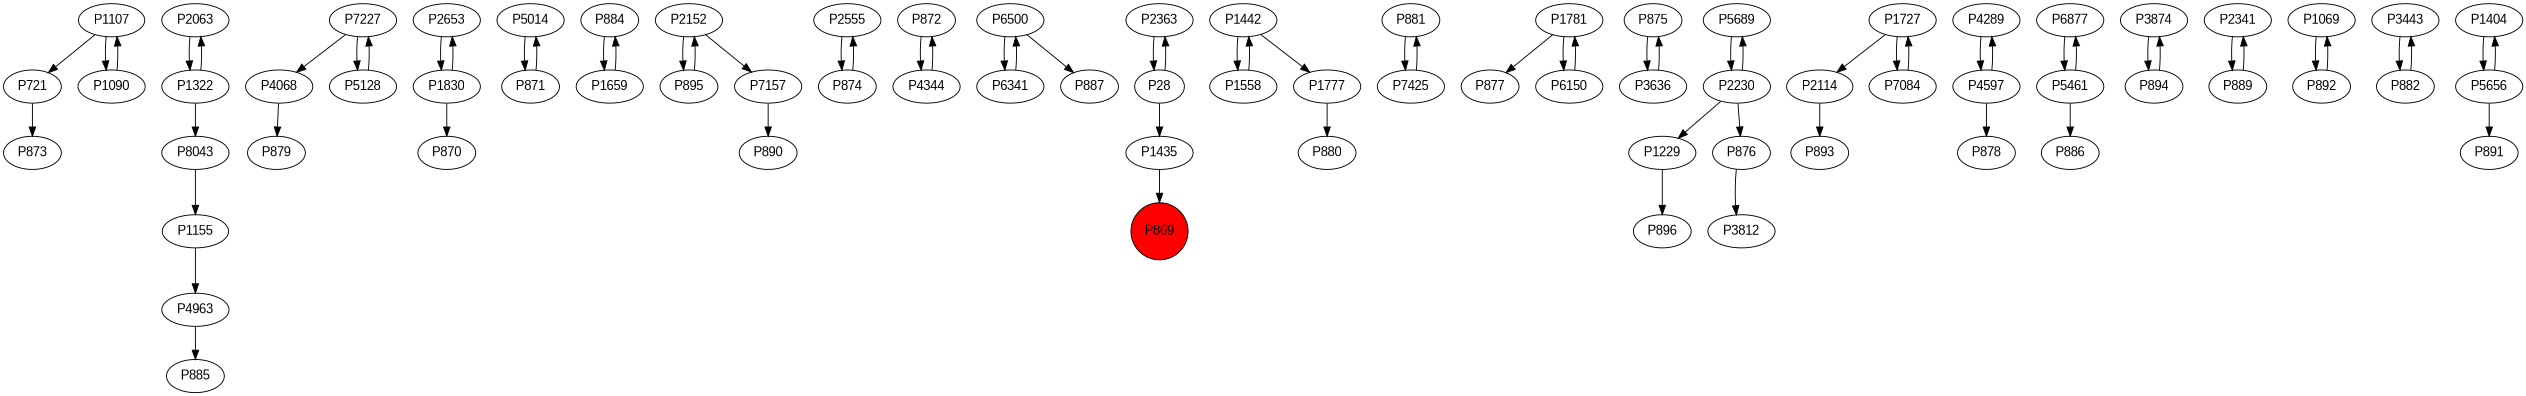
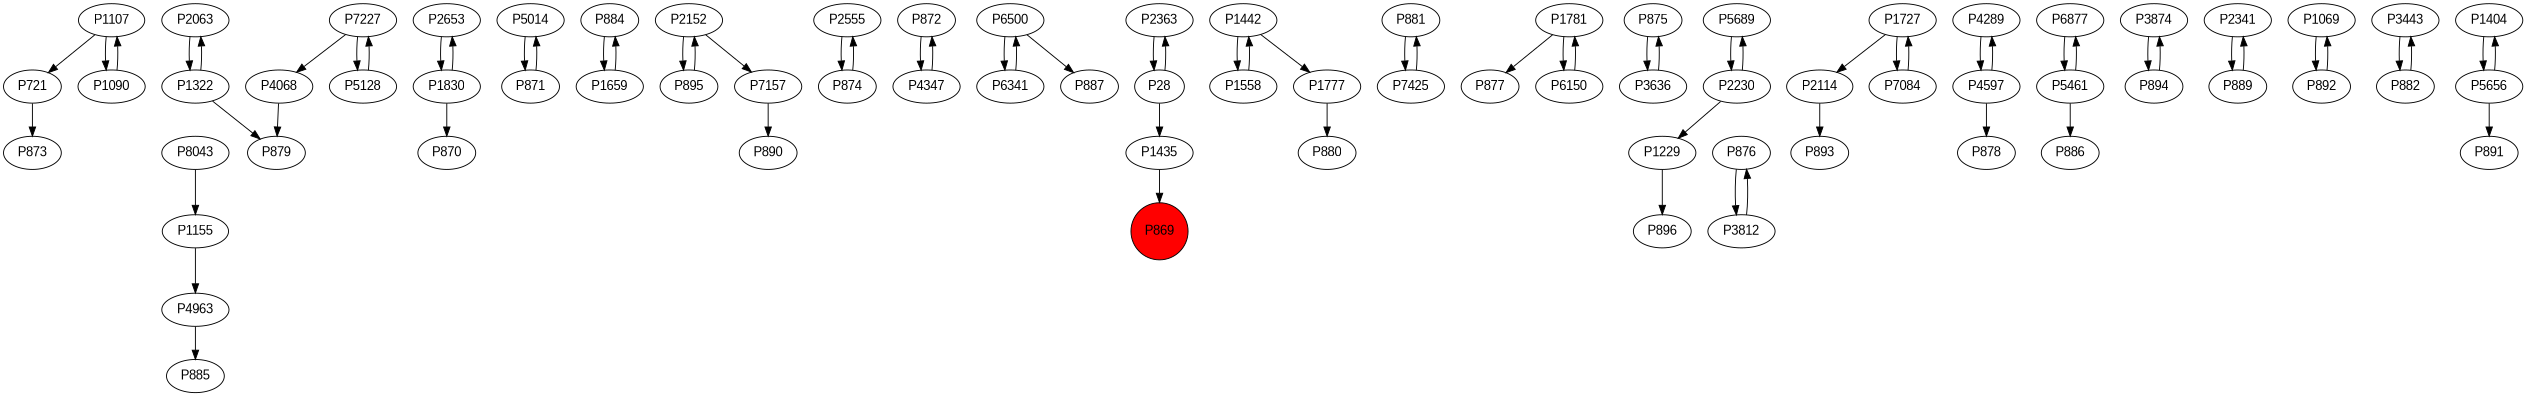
node "P4344": label "P4344" -> "P4347"
edge "P1322" -> "P8043": now "P1322" -> "P879"
edge "P2230" -> "P876": now "P3812" -> "P876"
